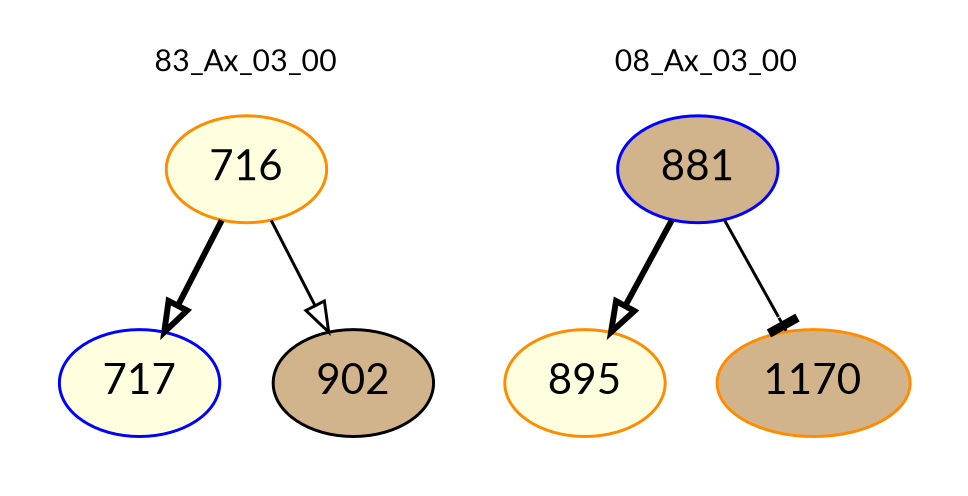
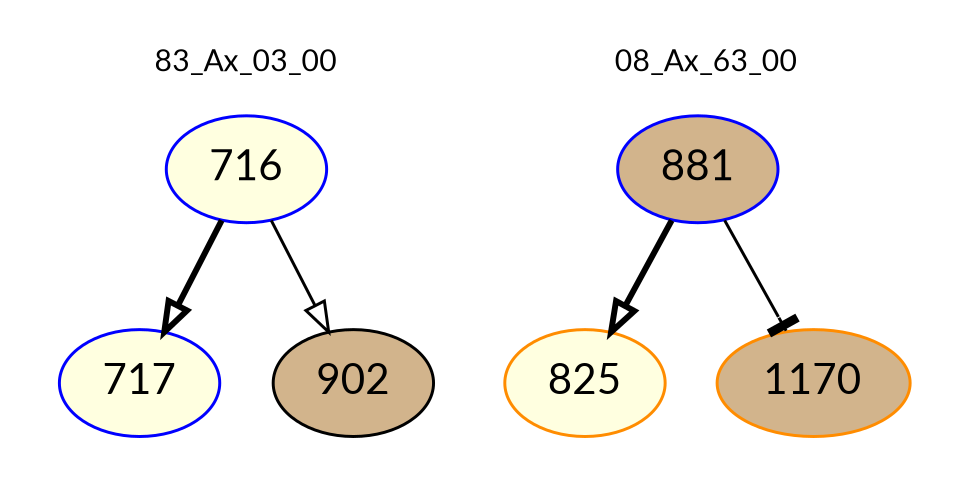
cluster "08_Ax_03_00": label "08_Ax_03_00" -> "08_Ax_63_00"
node "716": color darkorange -> blue
node "895": label "895" -> "825"
